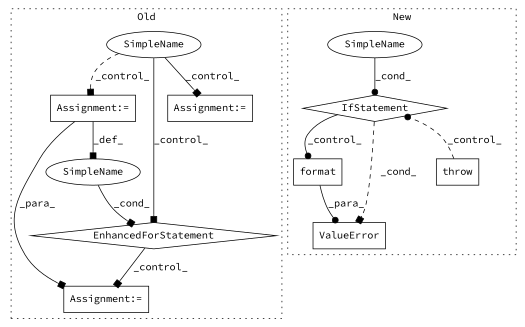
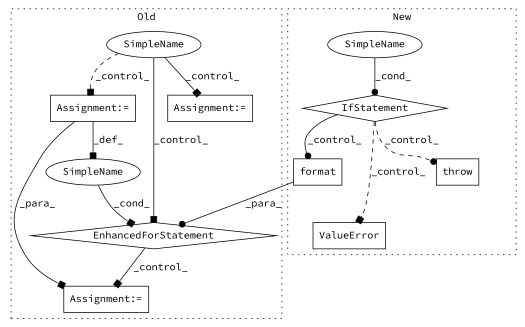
edge "throw" -> "IfStatement": reversed
edge "IfStatement" -> "ValueError": label "_cond_" -> "_control_"
edge "format" -> "ValueError": now "format" -> "EnhancedForStatement"
